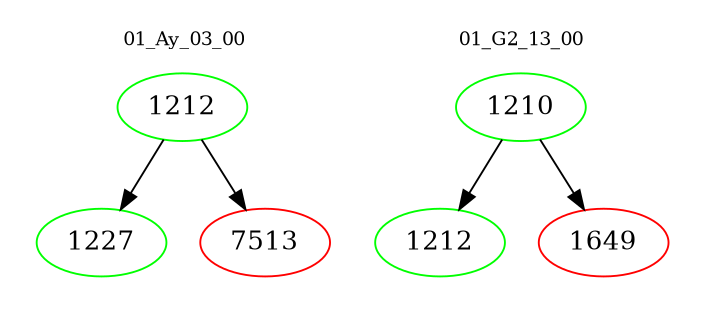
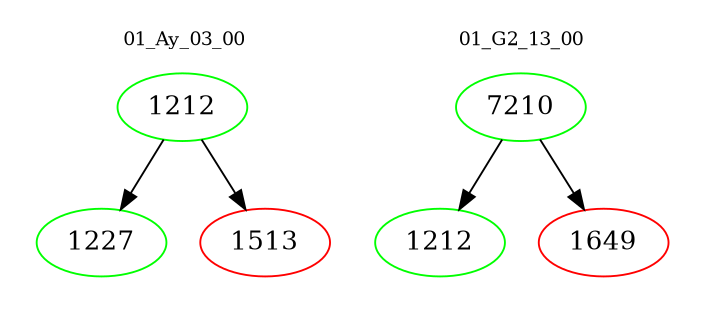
node "1210": label "1210" -> "7210"
node "7513": label "7513" -> "1513"
